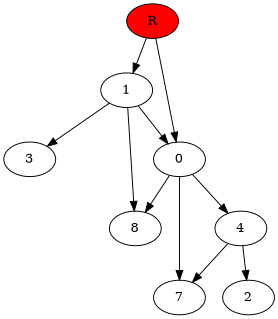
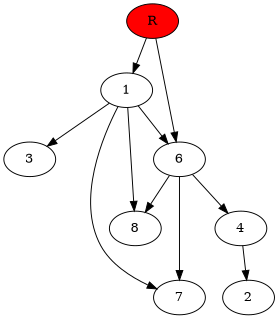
node "0": label "0" -> "6"
edge "4" -> "7": now "1" -> "7"
